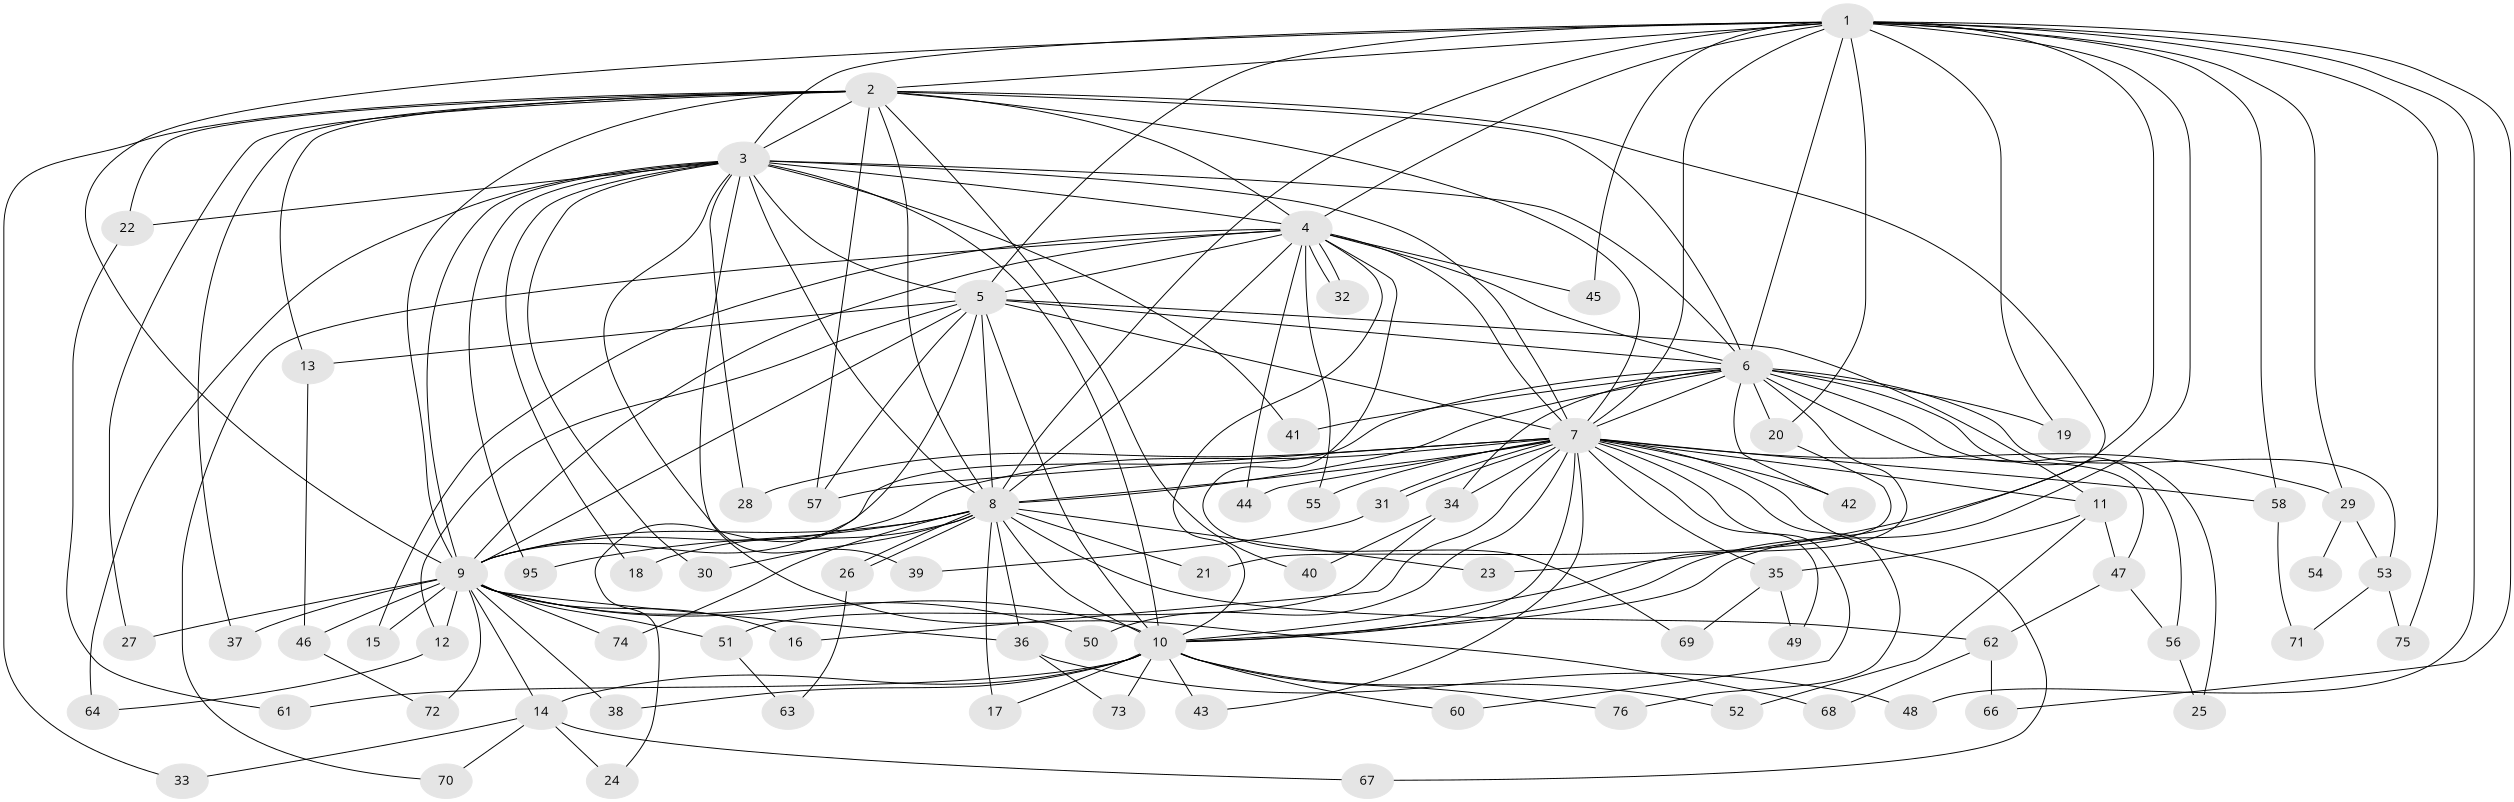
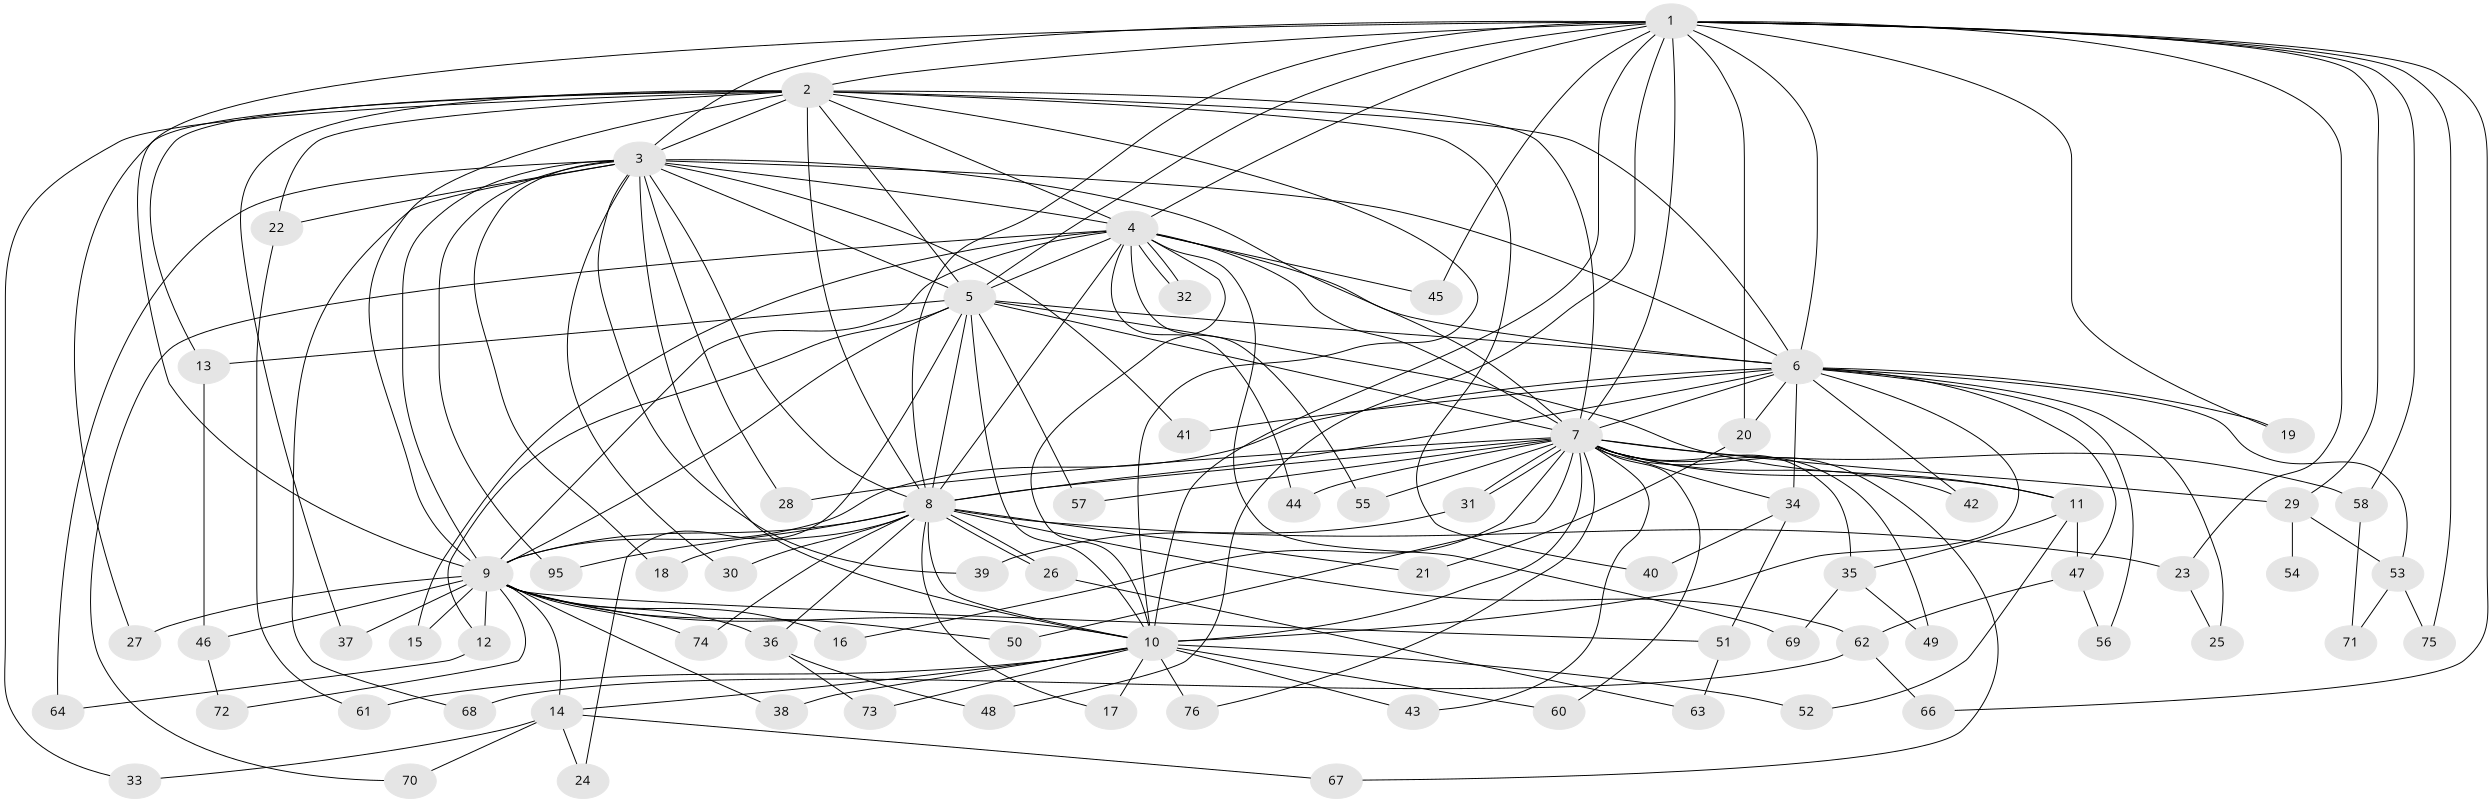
edge "2" -- "57": now "2" -- "5"
edge "7" -- "9": removed
edge "56" -- "25": now "23" -- "25"
